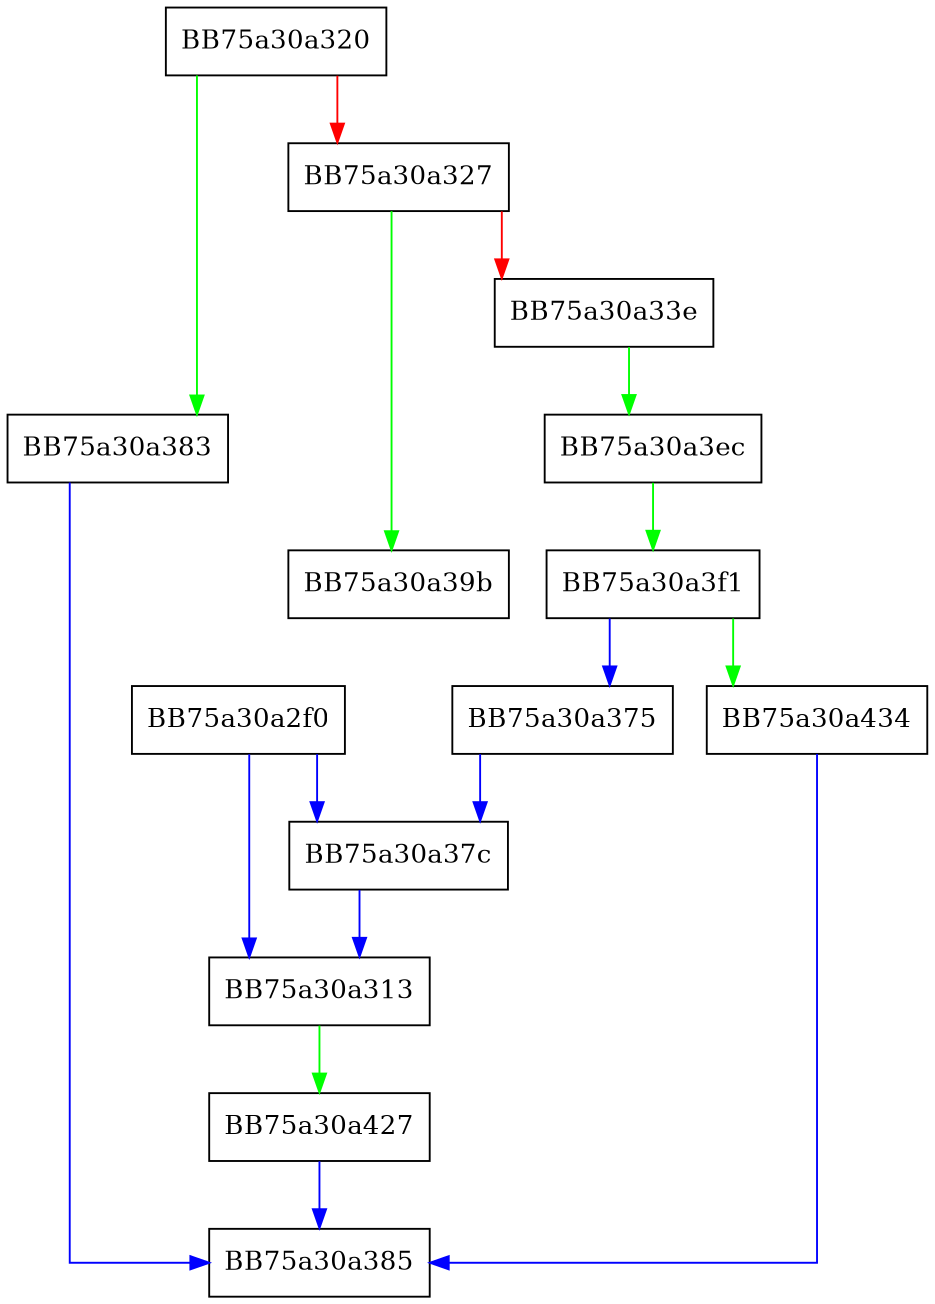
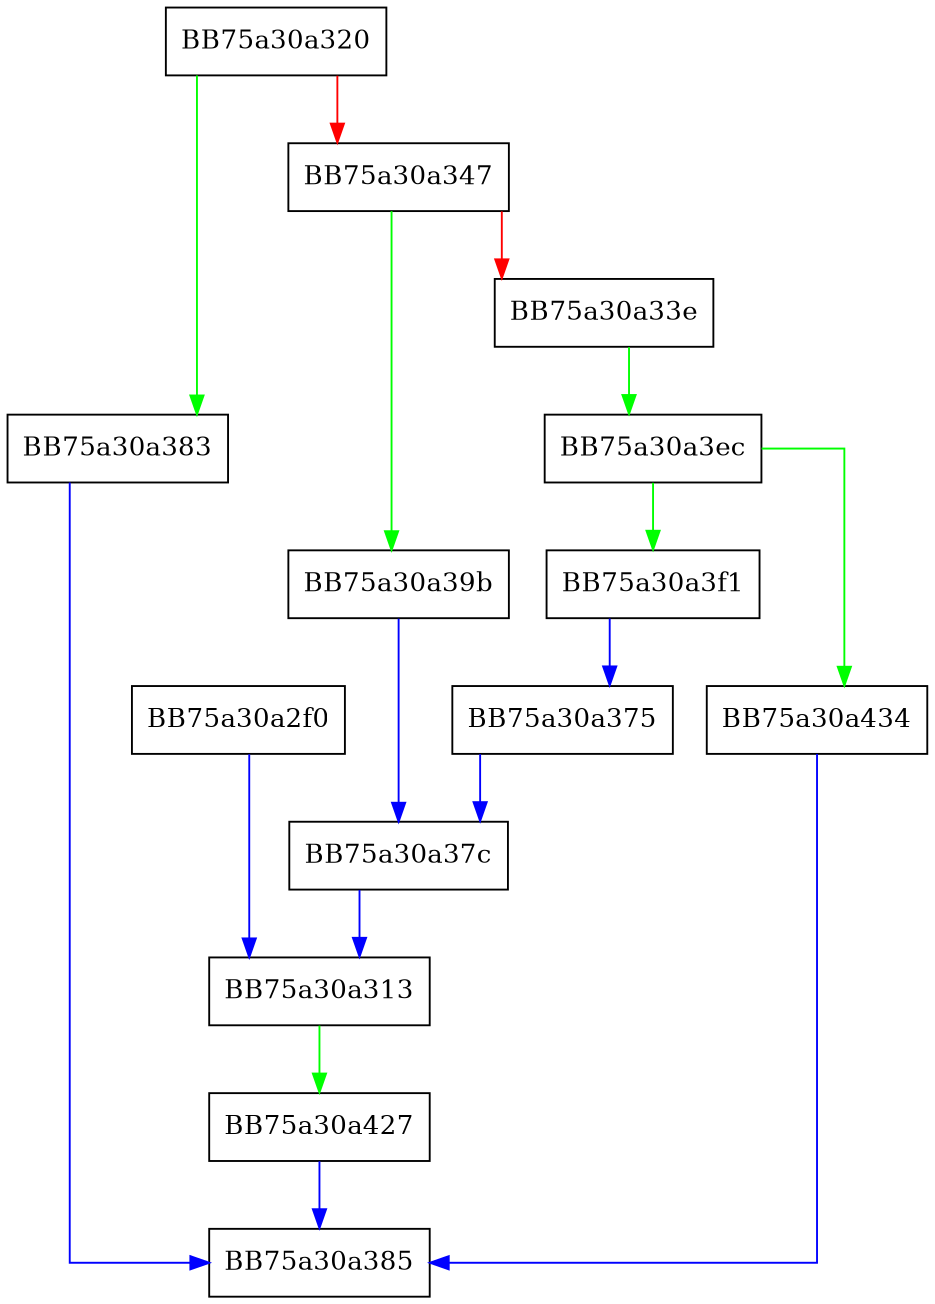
node "BB75a30a327": label "BB75a30a327" -> "BB75a30a347"
edge "BB75a30a3f1" -> "BB75a30a434": now "BB75a30a3ec" -> "BB75a30a434"
edge "BB75a30a2f0" -> "BB75a30a37c": now "BB75a30a39b" -> "BB75a30a37c"
